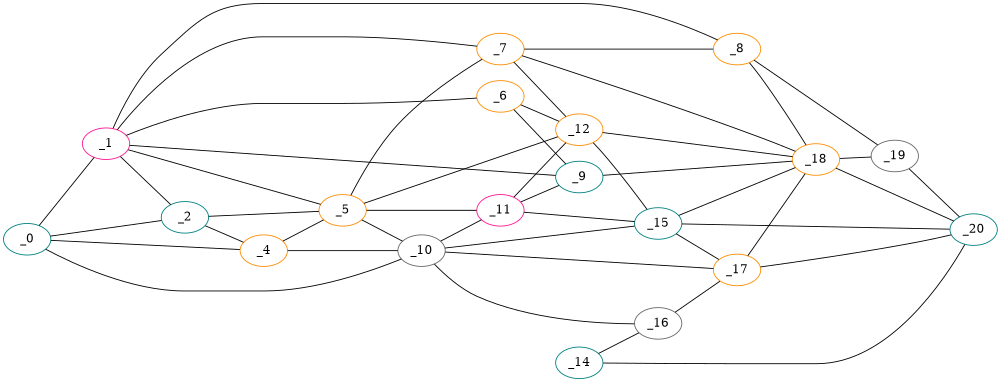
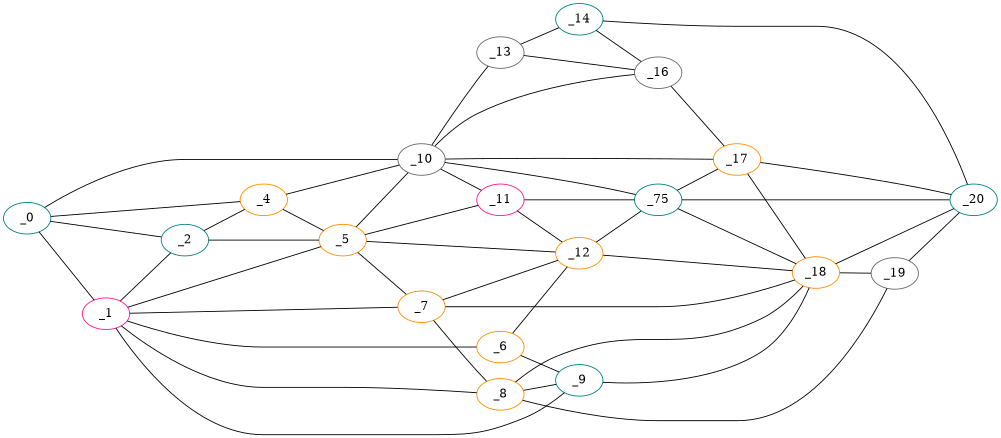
node "_13": added
edge "_9" -- "_11": now "_9" -- "_8"
node "_15": label "_15" -> "_75"
